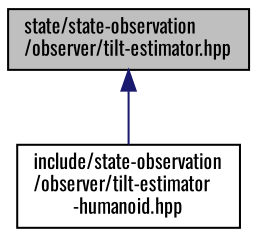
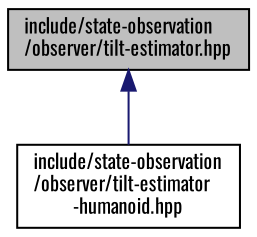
node "state/state-observation /observer/tilt-estimator.hpp": label "state/state-observation /observer/tilt-estimator.hpp" -> "include/state-observation /observer/tilt-estimator.hpp"
